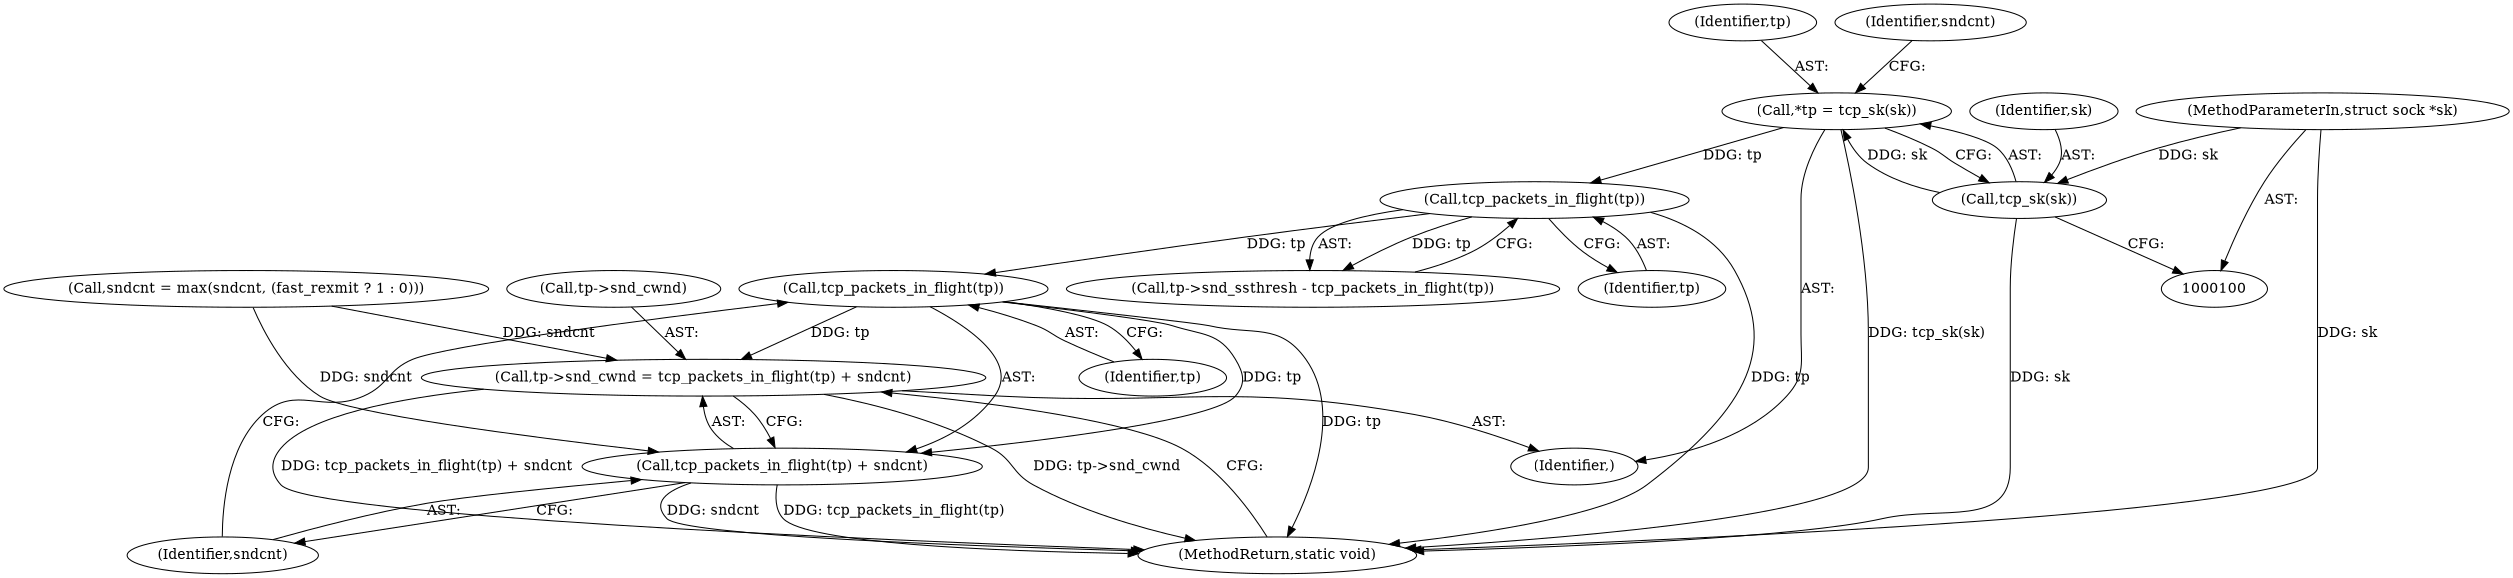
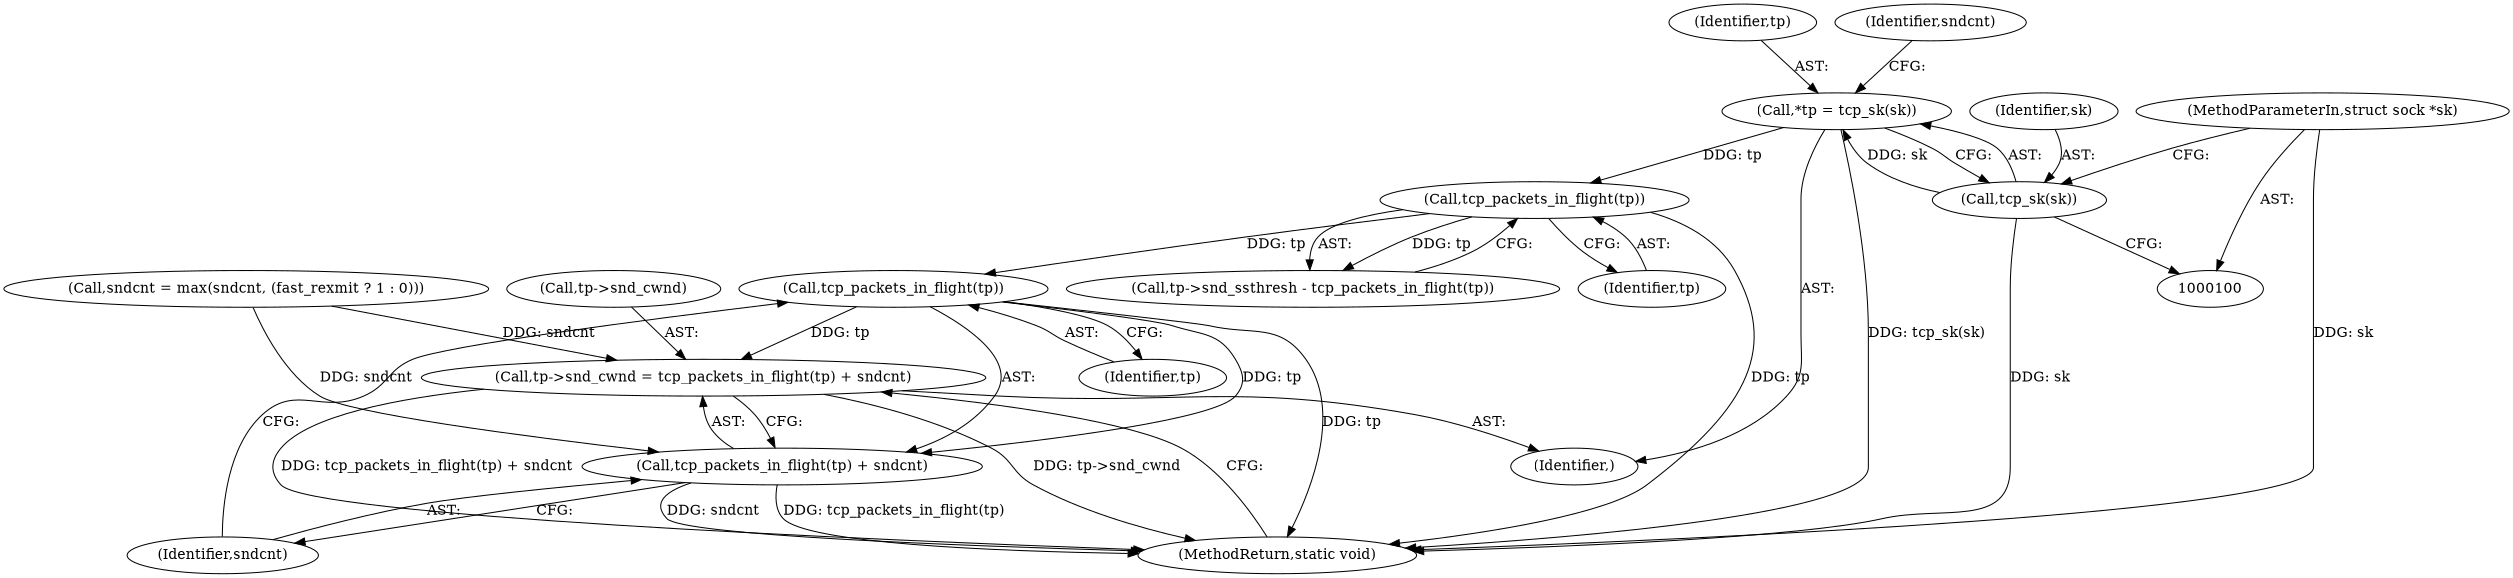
edge "(MethodParameterIn,struct sock *sk)" -> "(Call,tcp_sk(sk))": label "DDG: sk" -> "CFG: "
